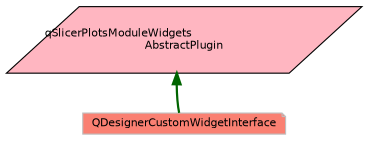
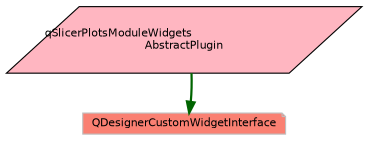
edge "QDesignerCustomWidgetInterface" -> "qSlicerPlotsModuleWidgets AbstractPlugin": reversed
